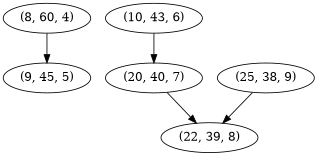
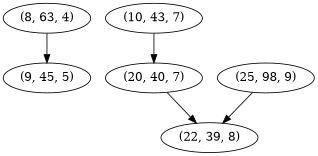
node "(8, 60, 4)": label "(8, 60, 4)" -> "(8, 63, 4)"
node "(10, 43, 6)": label "(10, 43, 6)" -> "(10, 43, 7)"
node "(25, 38, 9)": label "(25, 38, 9)" -> "(25, 98, 9)"
